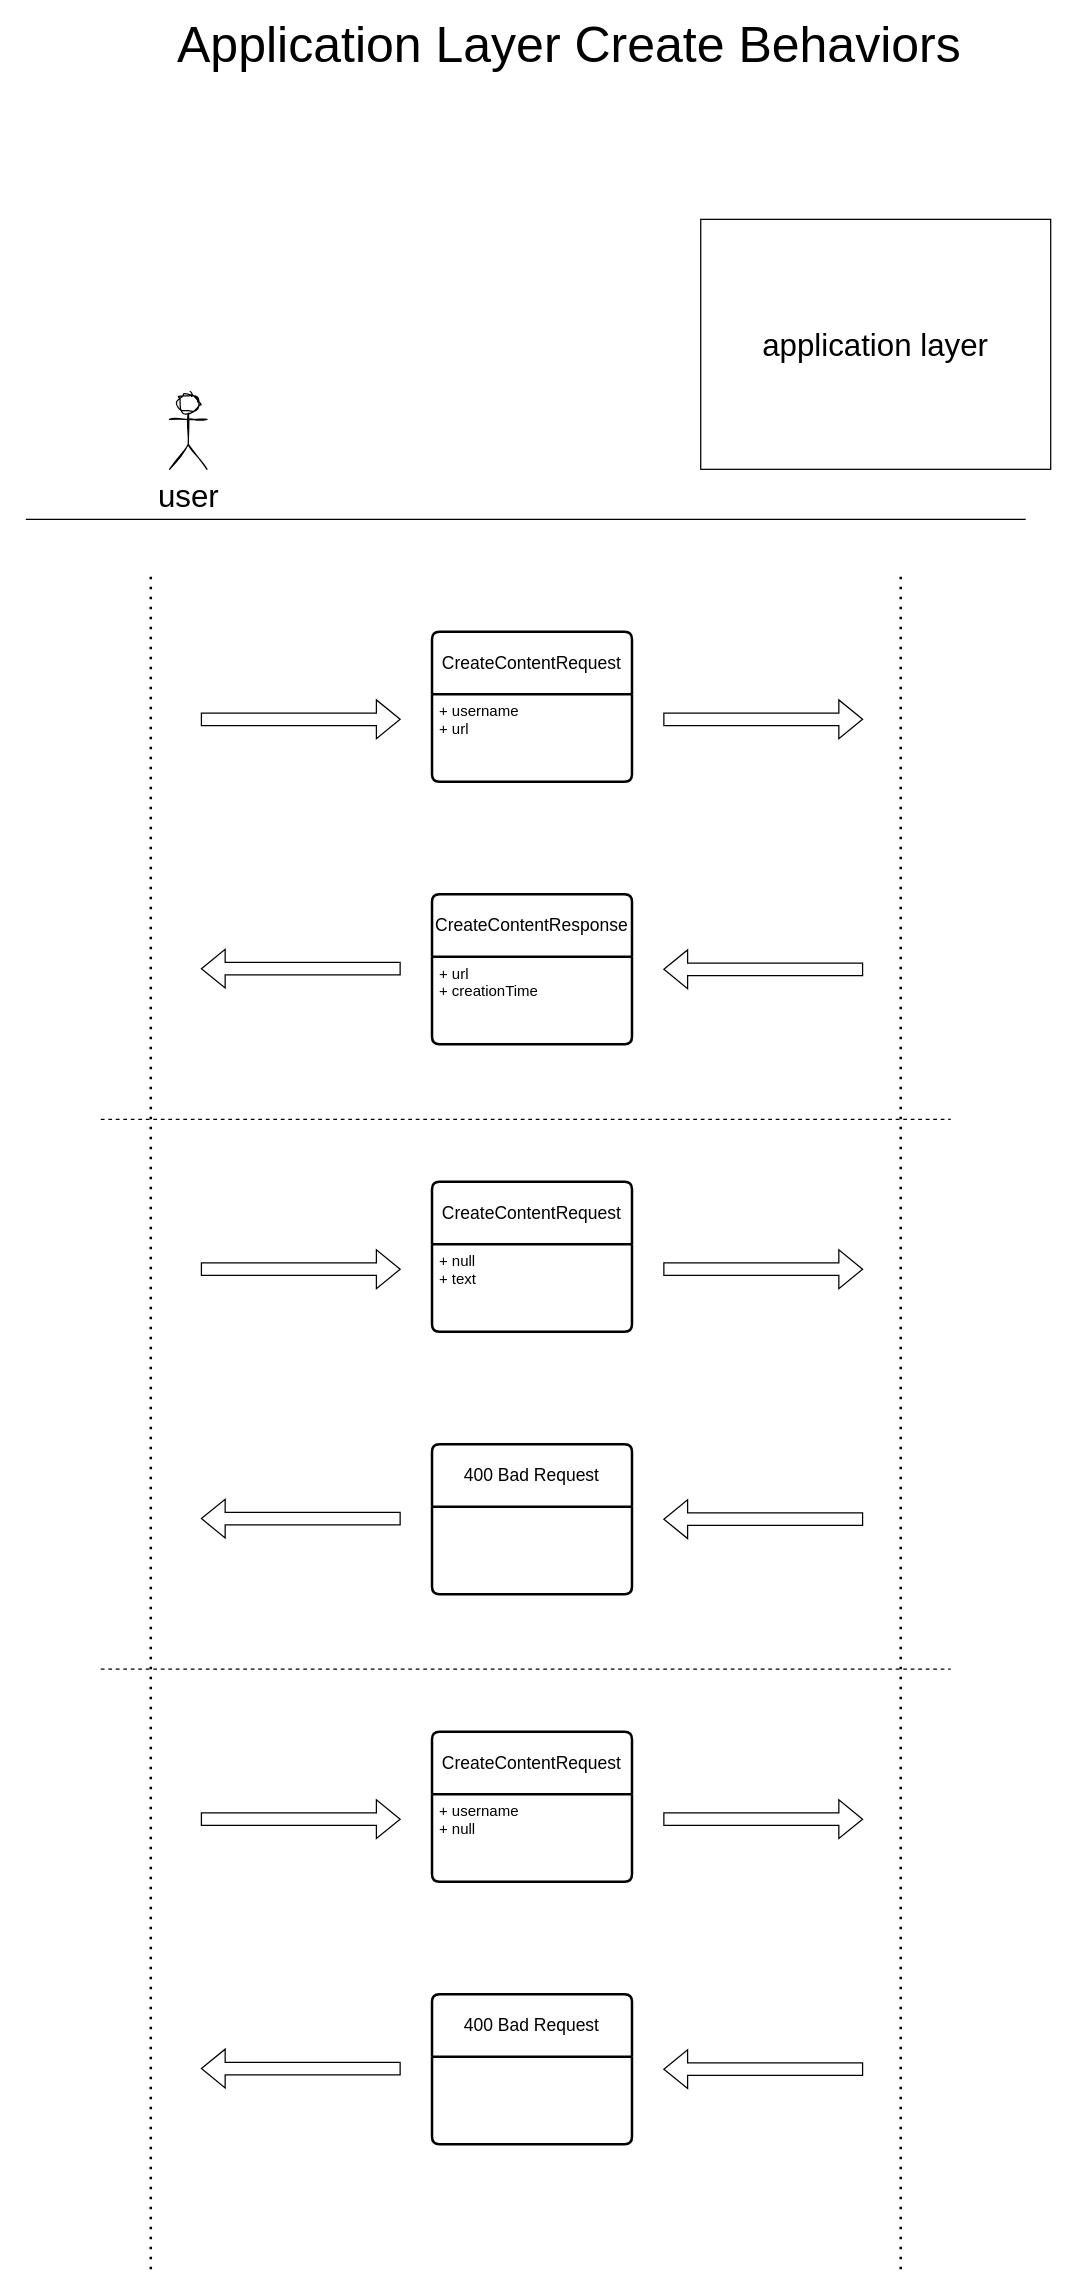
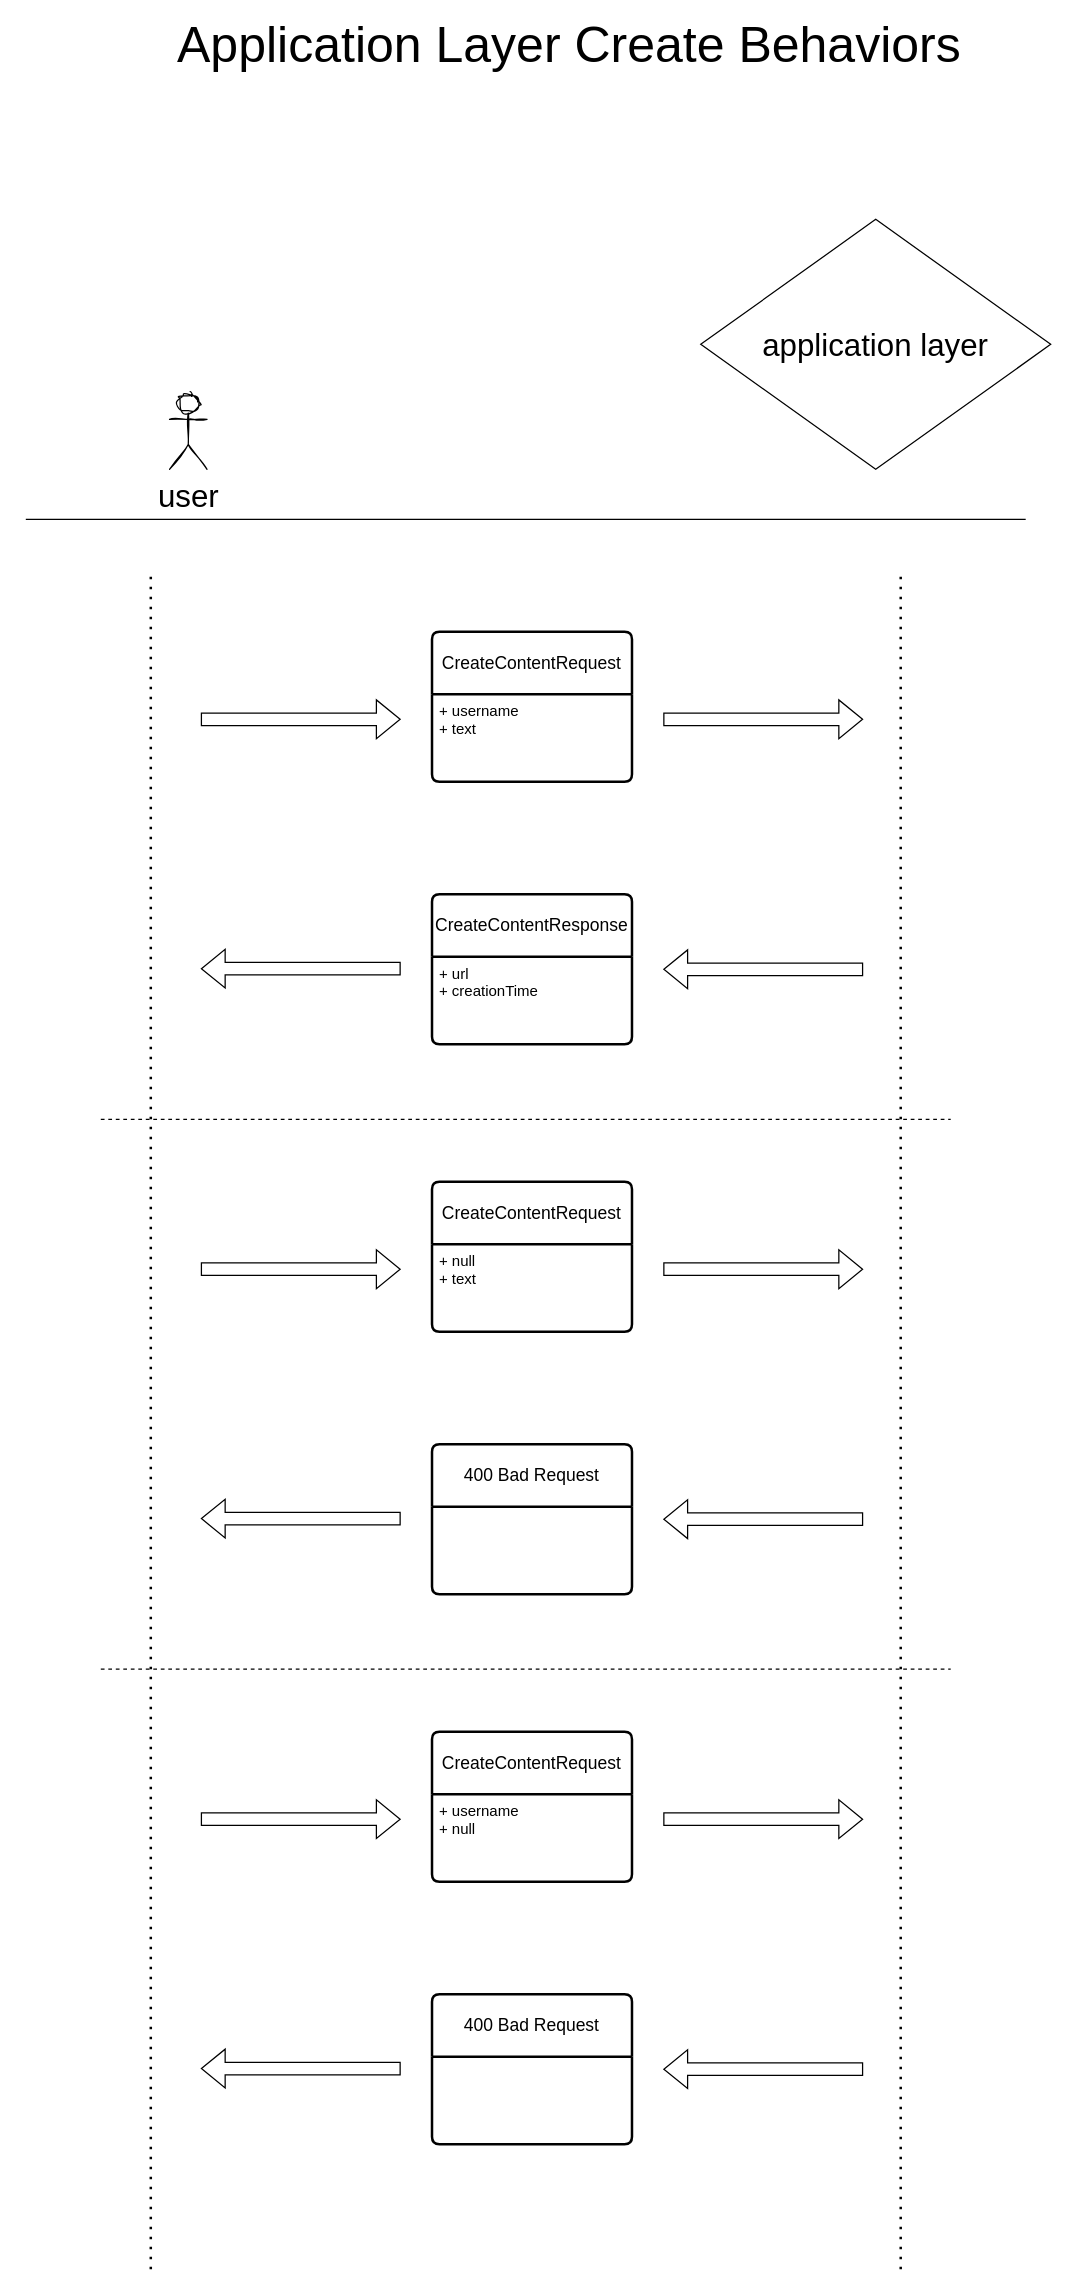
node "application layer": shape rectangle -> diamond
node "+ username + url": label "+ username + url" -> "+ username + text"
